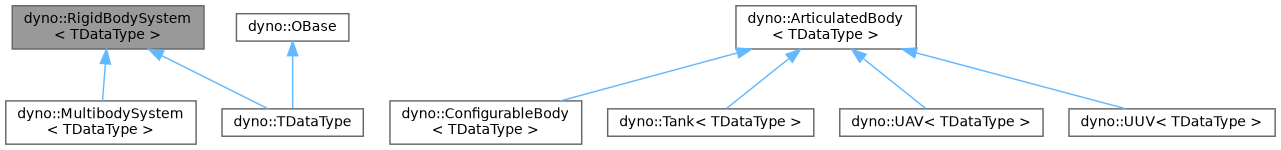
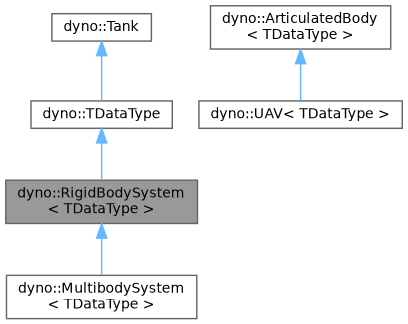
node "dyno::OBase": label "dyno::OBase" -> "dyno::Tank"
edge "dyno::TDataType" -> "dyno::RigidBodySystem < TDataType >": reversed
node "dyno::ConfigurableBody < TDataType >": removed
node "dyno::Tank< TDataType >": removed
node "dyno::UUV< TDataType >": removed
